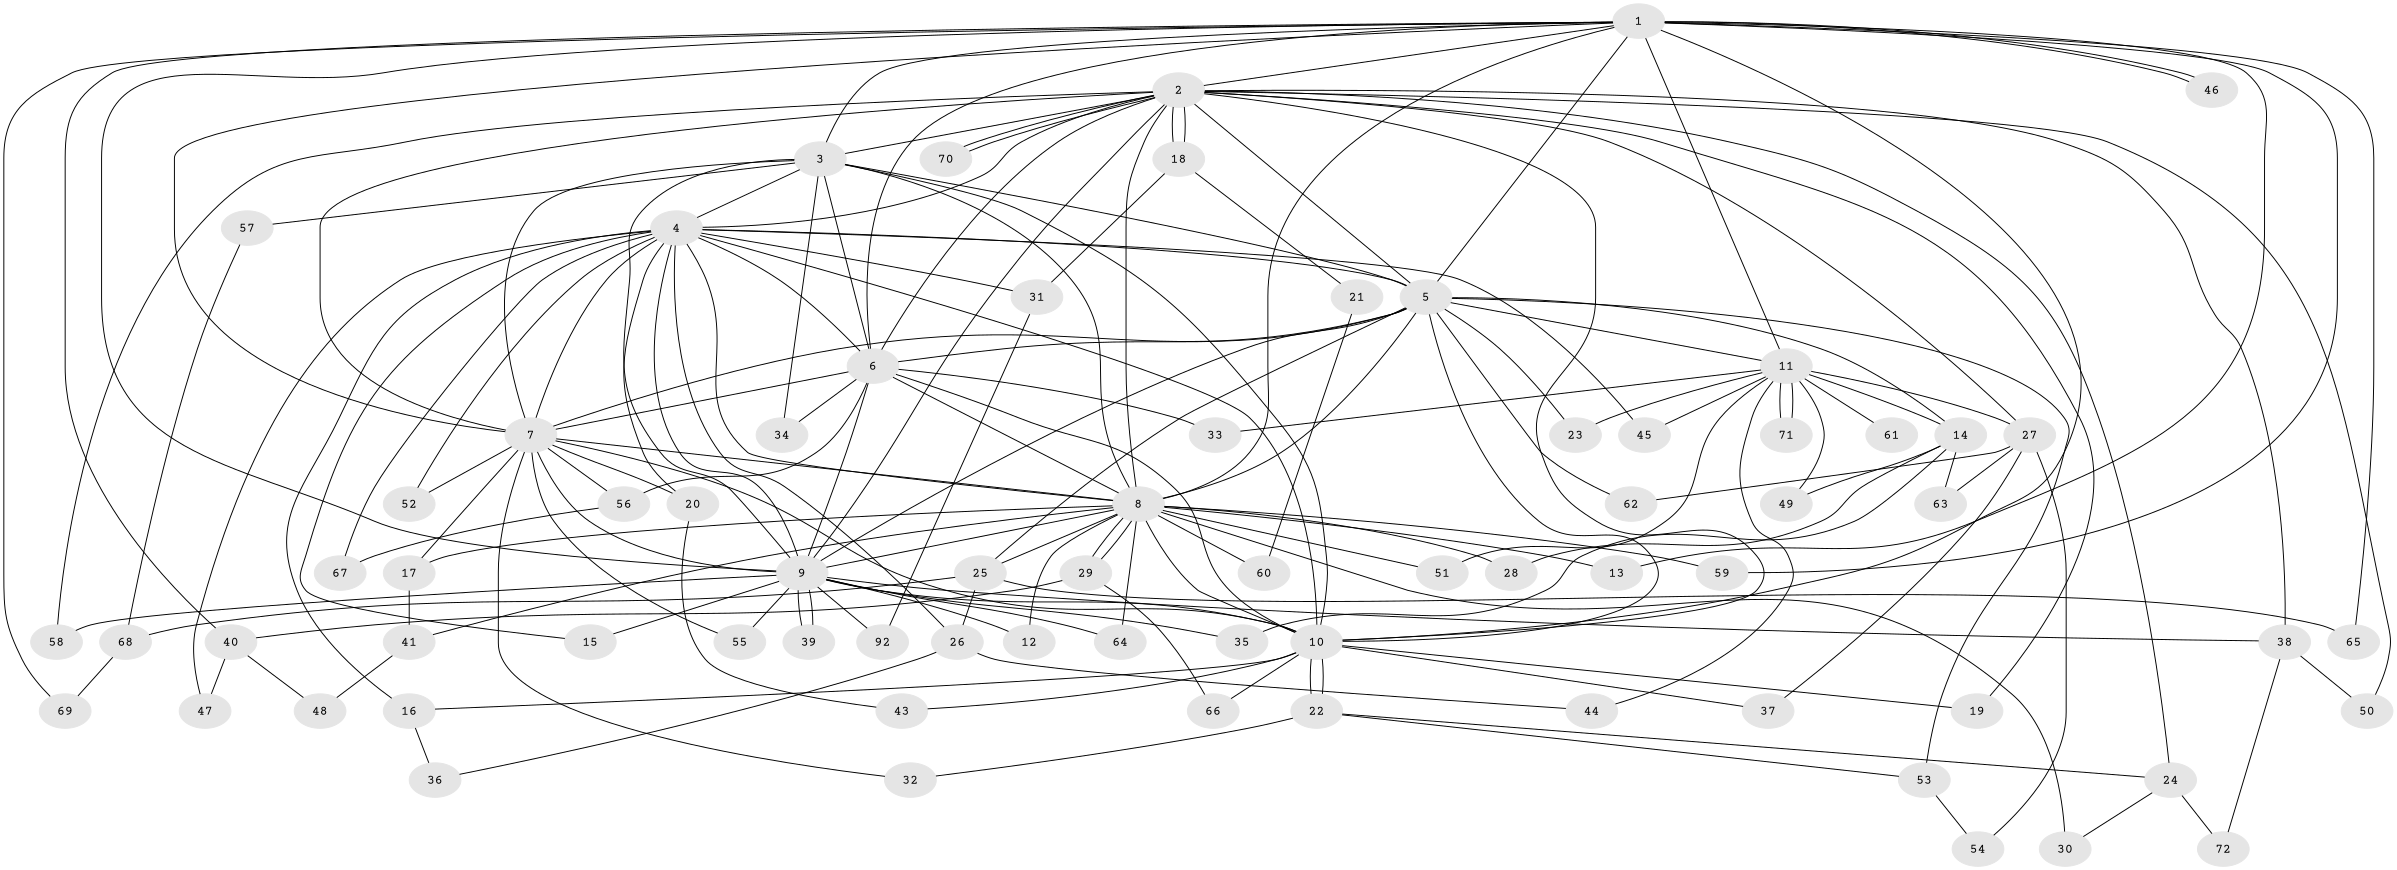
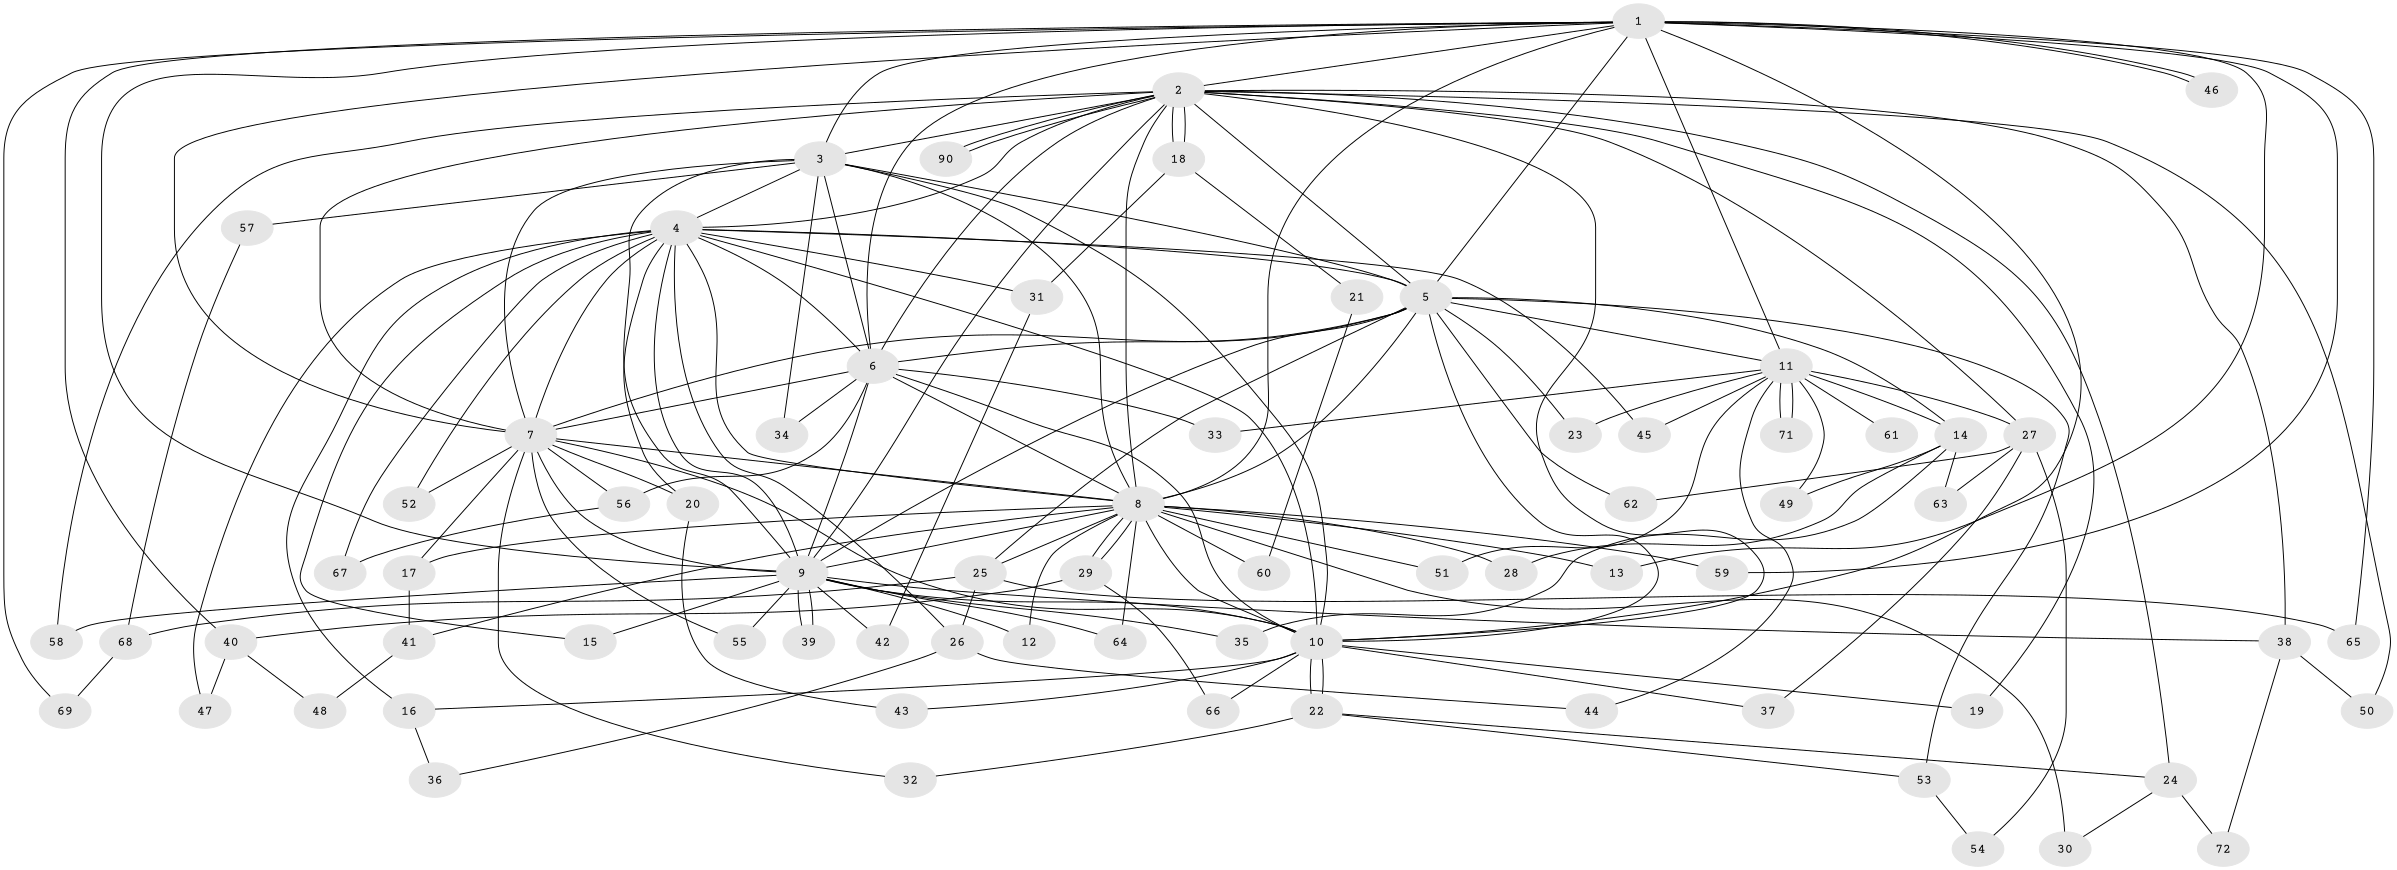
node "70": label "70" -> "90"
node "92": label "92" -> "42"
